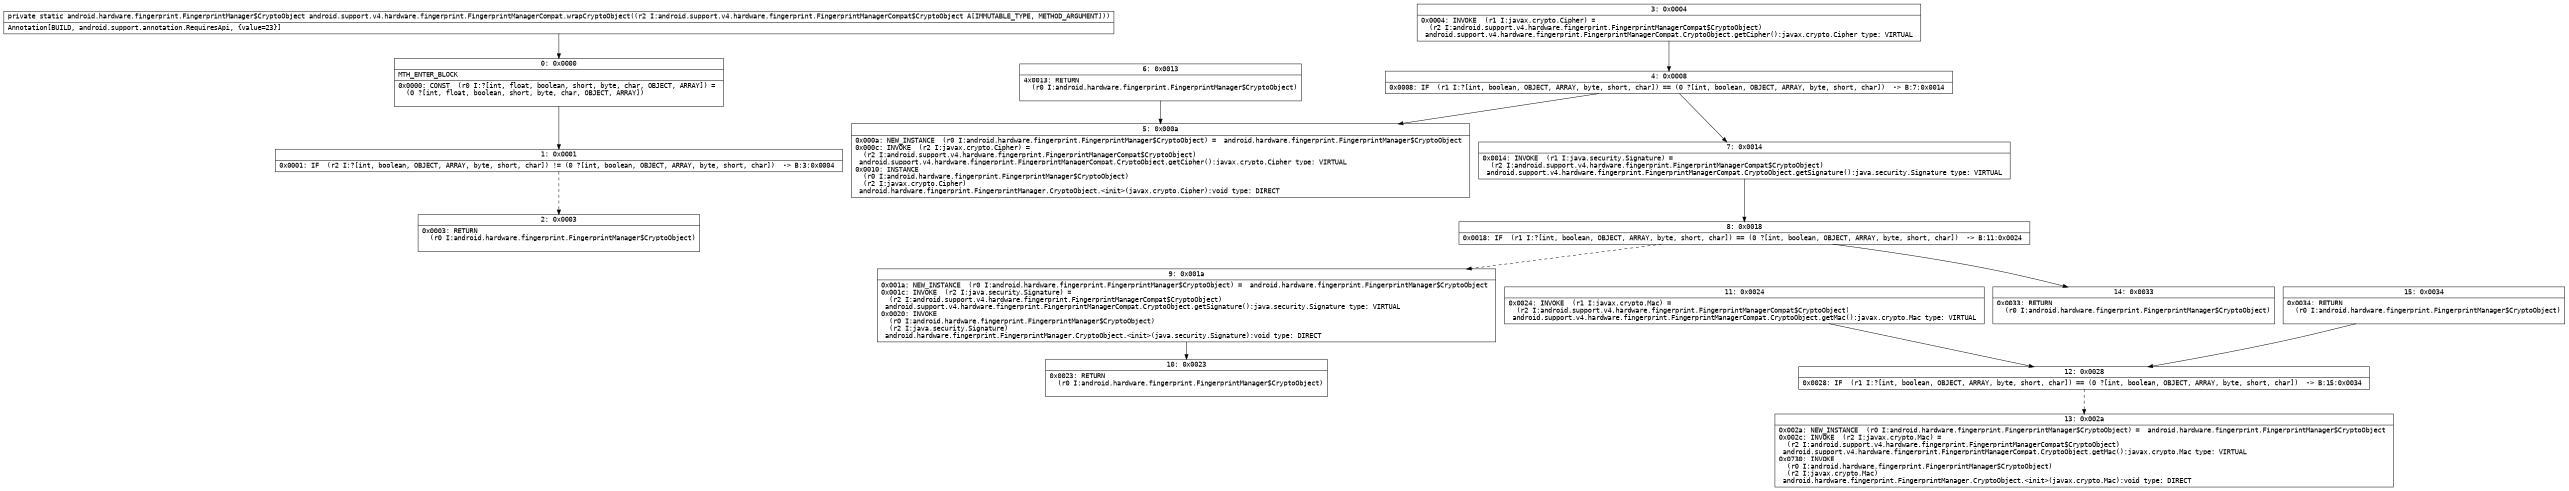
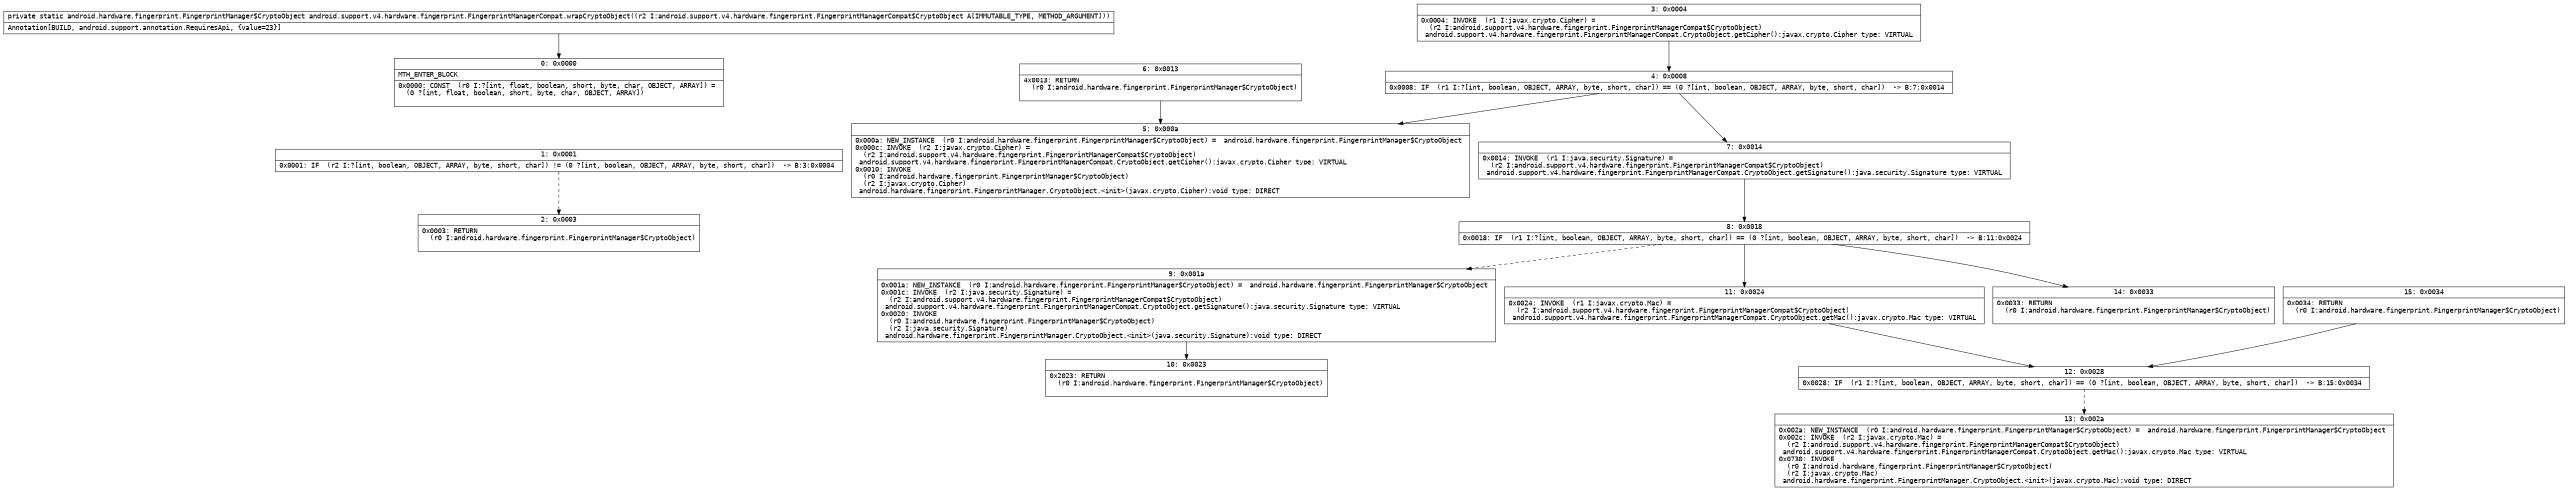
edge "0: 0x0000" -> "1: 0x0001": removed
node "5: 0x000a": text "0x0010: INSTANCE" -> "0x0010: INVOKE"
edge "8: 0x0018" -> "11: 0x0024": added
node "10: 0x0023": text "0x0023: RETURN" -> "0x2023: RETURN"
